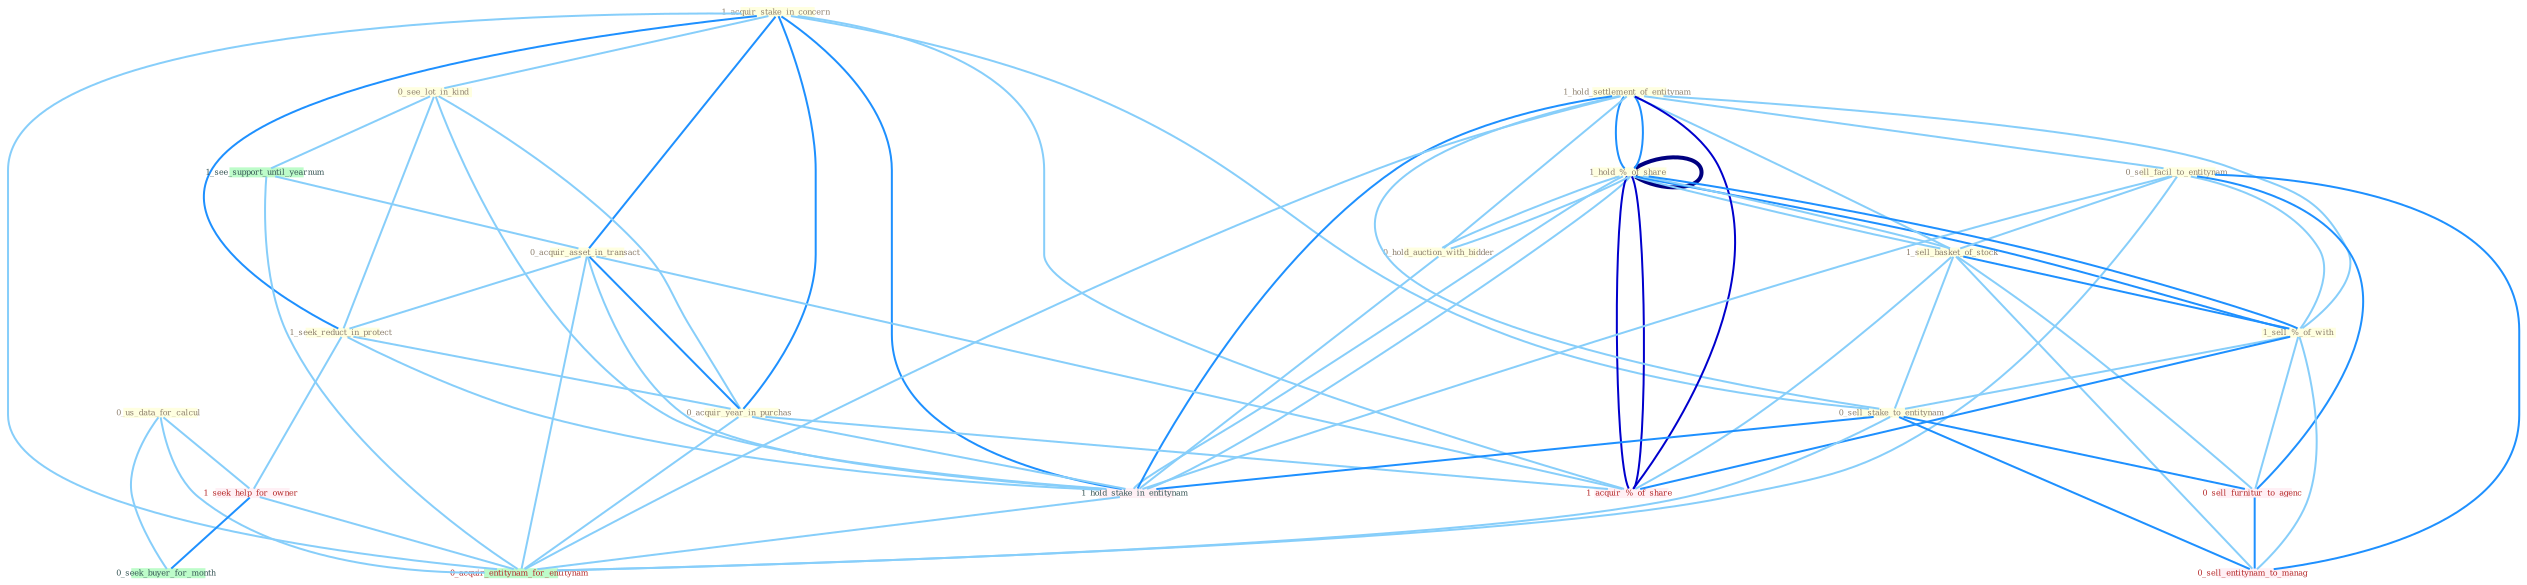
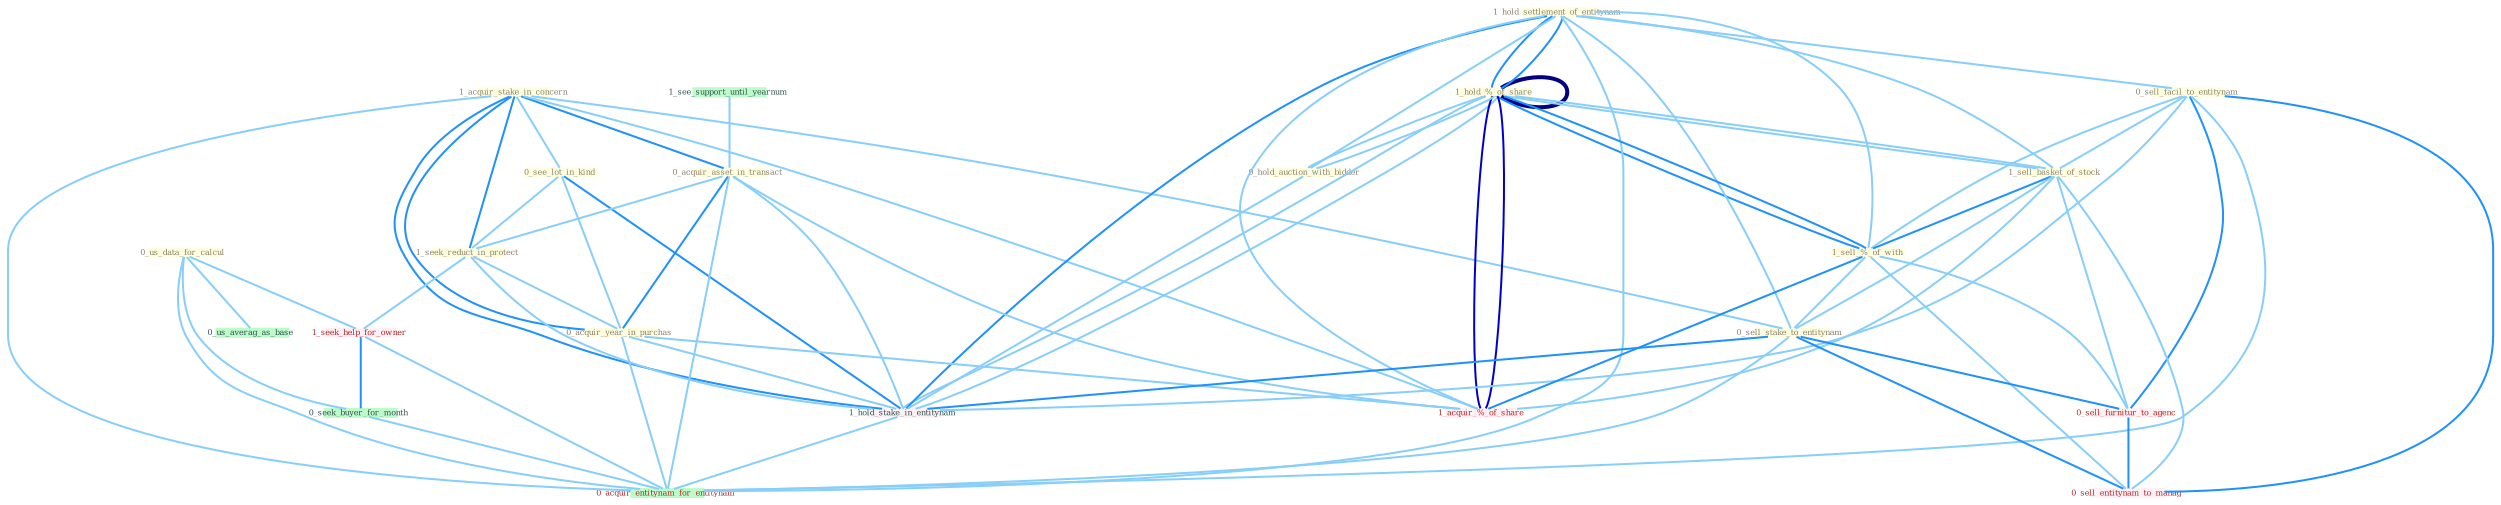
edge "0_see_lot_in_kind" -- "1_see_support_until_yearnum": removed
edge "1_hold_settlement_of_entitynam" -- "1_acquir_%_of_share": color #0000cd -> #87cefa
node "0_us_averag_as_base": added
edge "0_see_lot_in_kind" -- "1_hold_stake_in_entitynam": color #87cefa -> #1e90ff
edge "1_see_support_until_yearnum" -- "0_acquir_entitynam_for_entitynam": now "0_seek_buyer_for_month" -- "0_acquir_entitynam_for_entitynam"
